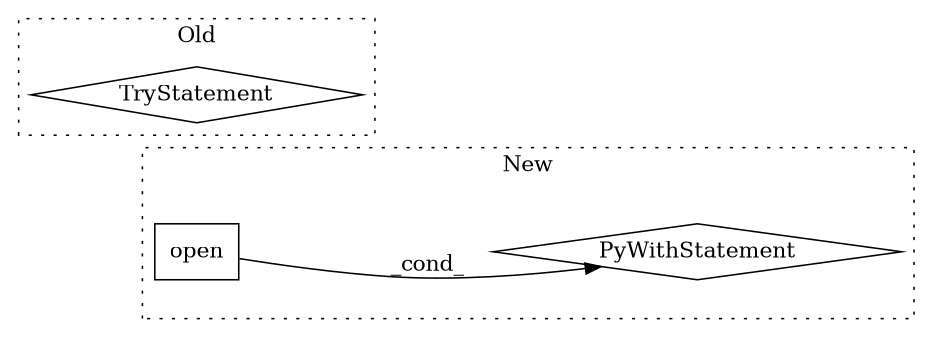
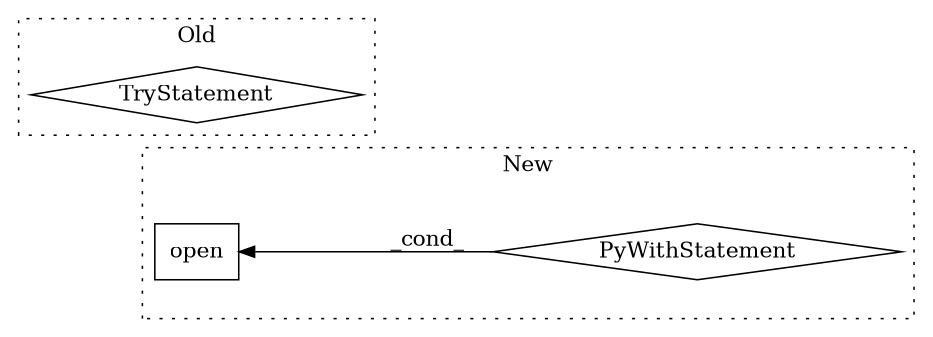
edge "open" -> "PyWithStatement": reversed
